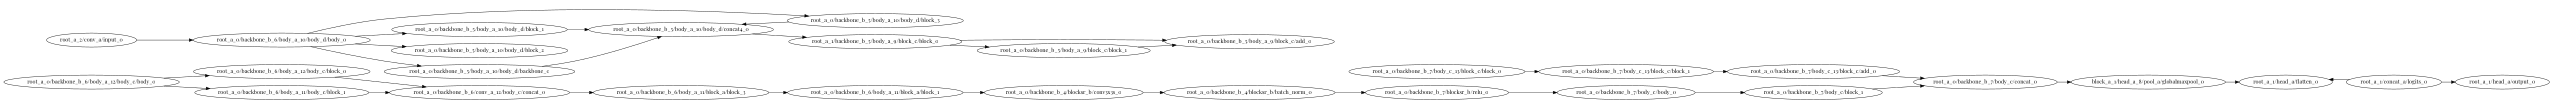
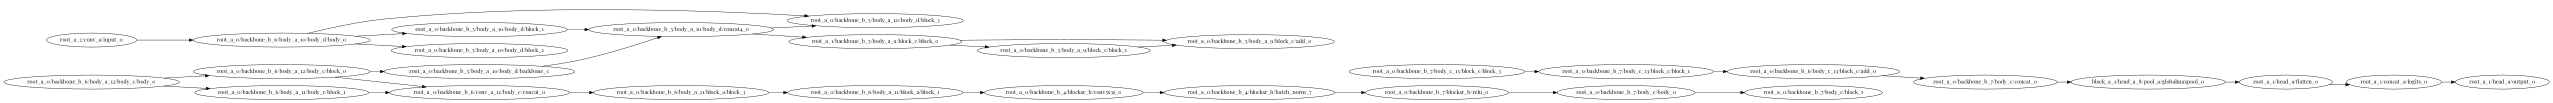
edge "root_a_0/backbone_b_5/body_a_10/body_d/block_3" -> "root_a_0/backbone_b_5/body_a_10/body_d/concat4_0": reversed
edge "root_a_0/backbone_b_6/body_a_10/body_d/body_0" -> "root_a_0/backbone_b_5/body_a_10/body_d/backbone_0": now "root_a_0/backbone_b_6/body_a_12/body_c/block_0" -> "root_a_0/backbone_b_5/body_a_10/body_d/backbone_0"
node "root_a_0/backbone_b_7/body_c_13/block_c/block_0": label "root_a_0/backbone_b_7/body_c_13/block_c/block_0" -> "root_a_0/backbone_b_7/body_c_13/block_c/block_3"
node "root_a_0/backbone_b_7/body_c_13/block_c/add_0": label "root_a_0/backbone_b_7/body_c_13/block_c/add_0" -> "root_a_0/backbone_b_6/body_c_13/block_c/add_0"
edge "root_a_1/concat_a/logits_0" -> "root_a_1/head_a/flatten_0": reversed
edge "root_a_0/backbone_b_7/body_c/block_1" -> "root_a_0/backbone_b_7/body_c/concat_0": removed
node "root_a_0/backbone_b_4/blocksr_b/batch_norm_0": label "root_a_0/backbone_b_4/blocksr_b/batch_norm_0" -> "root_a_0/backbone_b_4/blocksr_b/batch_norm_7"
